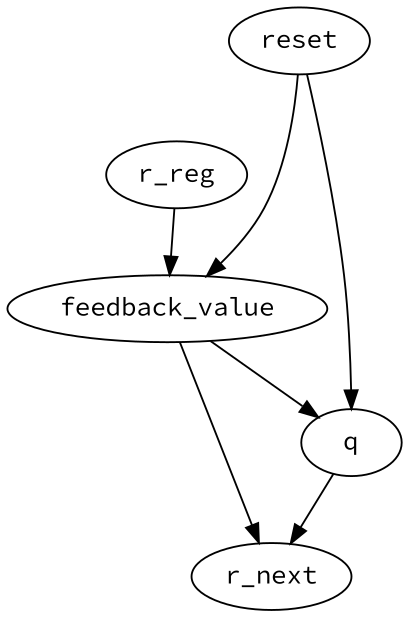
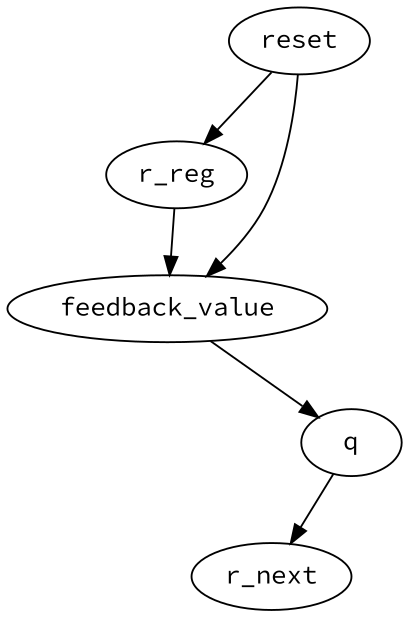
edge "reset" -> "q": now "reset" -> "r_reg"
edge "feedback_value" -> "r_next": removed
